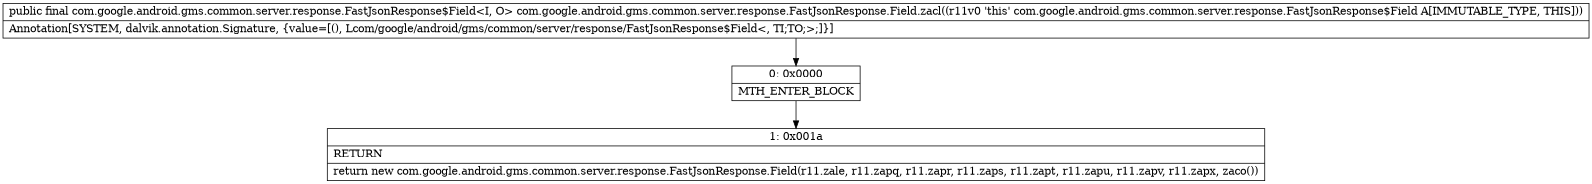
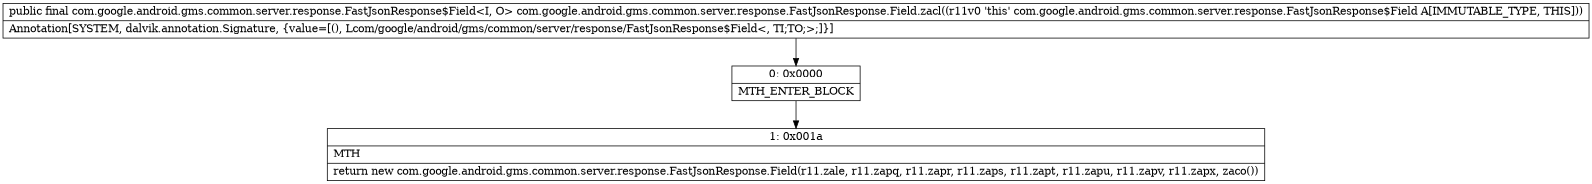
node "1: 0x001a": text "RETURN" -> "MTH"
